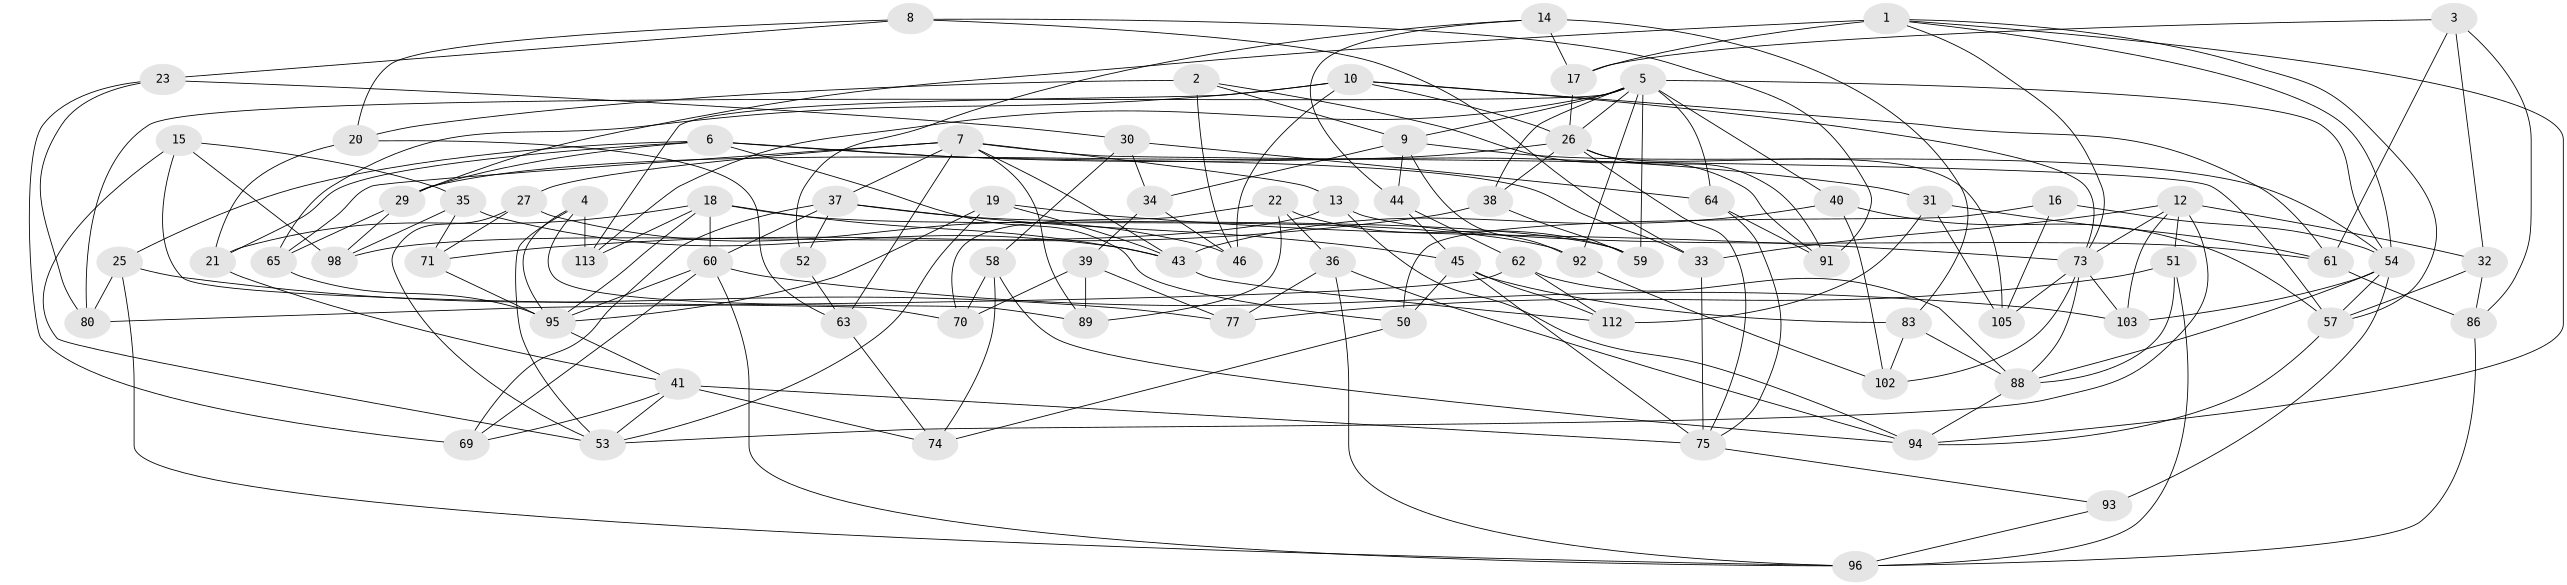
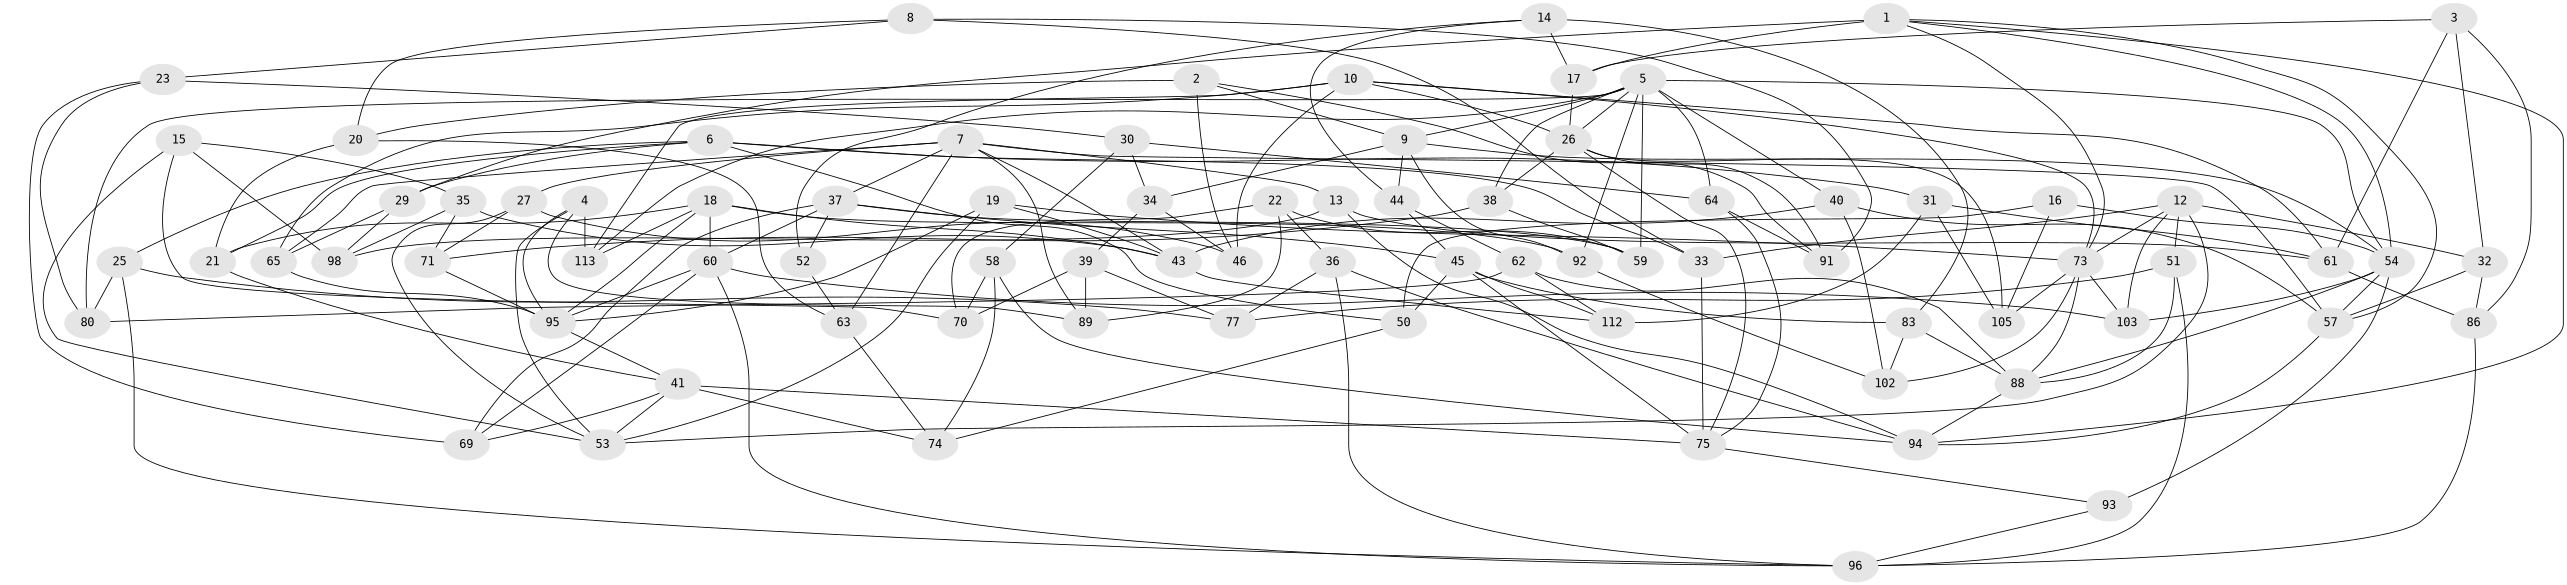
edge "26" -- "29": removed
